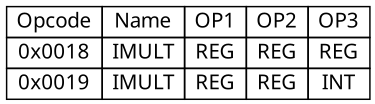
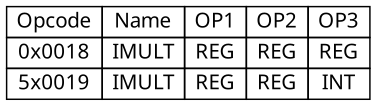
node "Opcode": text "0x0019" -> "5x0019"
